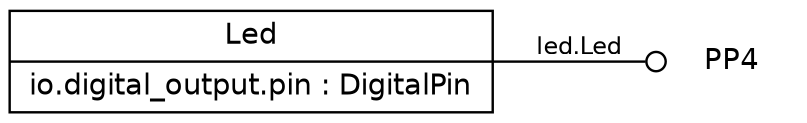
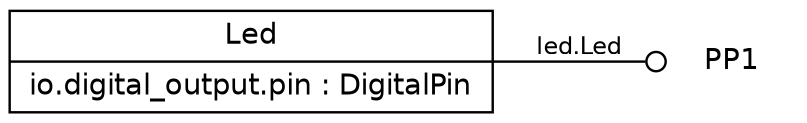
node "PP4": label "PP4" -> "PP1"
